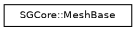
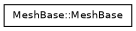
node "SGCore::MeshBase": label "SGCore::MeshBase" -> "MeshBase::MeshBase"
